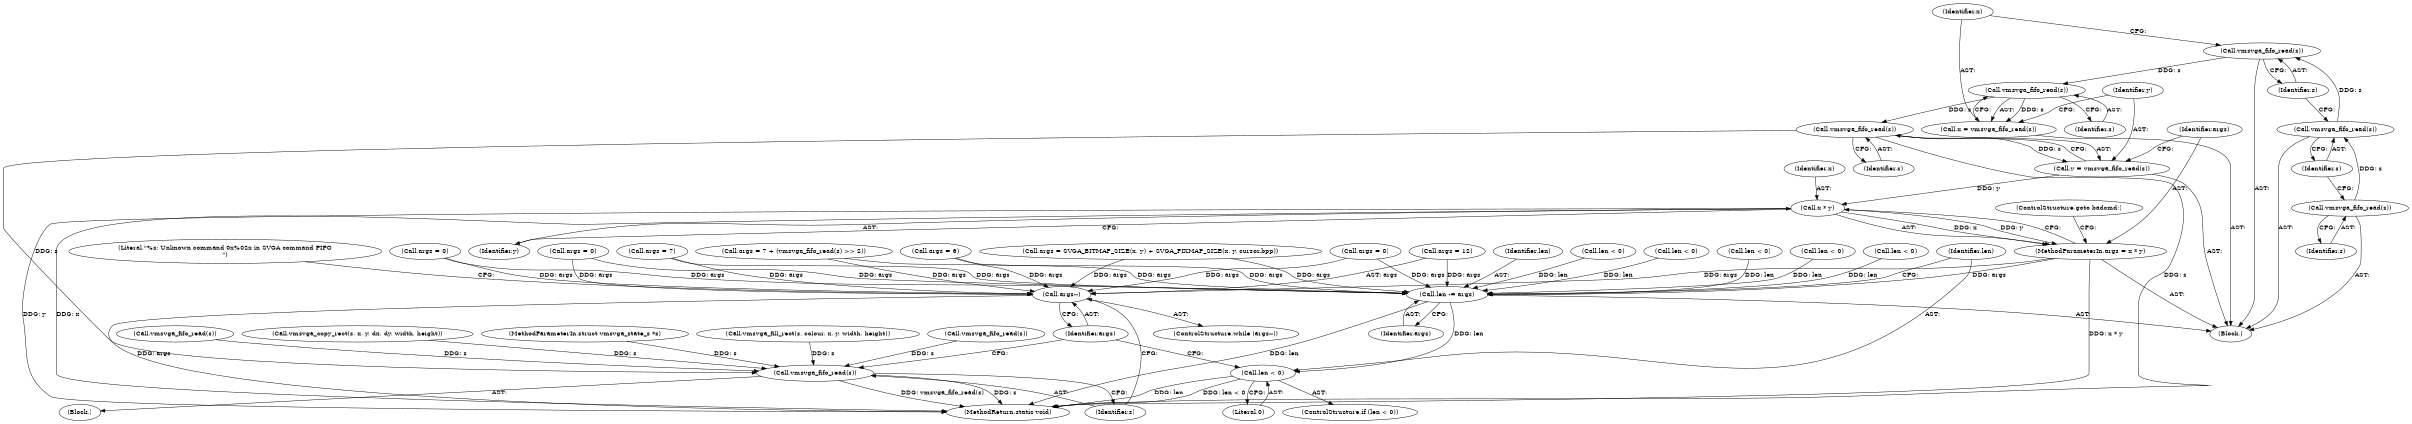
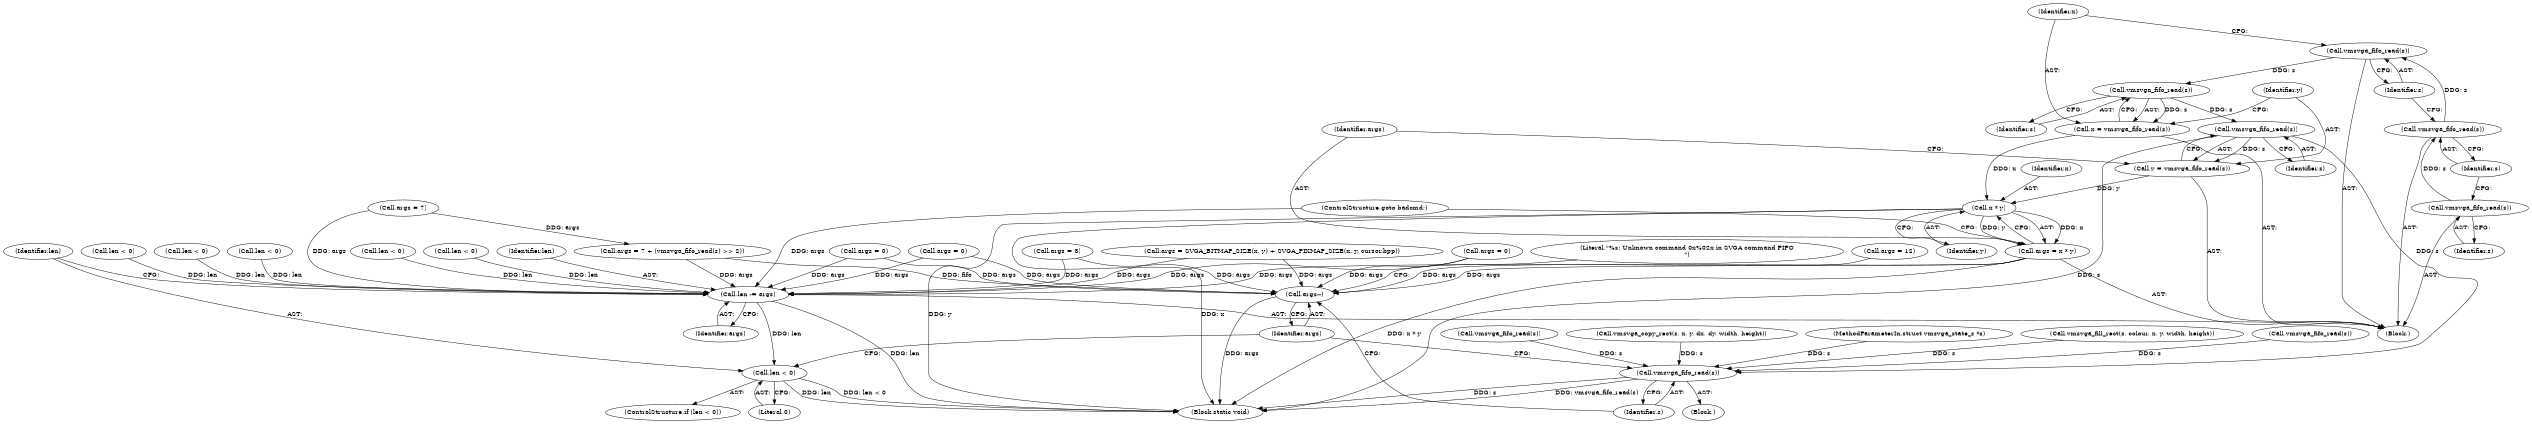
edge "(Call,x = vmsvga_fifo_read(s))" -> "(Call,x * y)": added, label "DDG: x"
node "(Call,args = 6)": label "(Call,args = 6)" -> "(Call,args = 8)"
node "(MethodParameterIn,args = x * y)": label "(MethodParameterIn,args = x * y)" -> "(Call,args = x * y)"
edge "(Call,args = 12)" -> "(Call,len -= args)": now "(ControlStructure,goto badcmd;)" -> "(Call,len -= args)"
edge "(Call,args = 7 + (vmsvga_fifo_read(s) >> 2))" -> "(Call,args--)": label "DDG: args" -> "DDG: fifo"
edge "(Call,args = 12)" -> "(Call,args--)": label "AST: args" -> "DDG: args"
edge "(Call,args = 7)" -> "(Call,args--)": now "(Call,args = 7)" -> "(Call,args = 7 + (vmsvga_fifo_read(s) >> 2))"
node "(ControlStructure,while (args--))": removed
node "(MethodReturn,static void)": label "(MethodReturn,static void)" -> "(Block,static void)"
